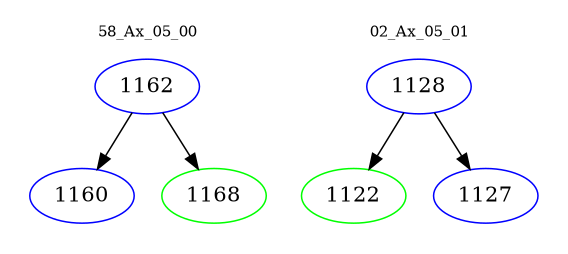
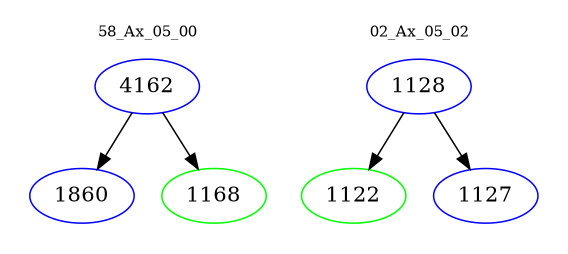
cluster "02_Ax_05_01": label "02_Ax_05_01" -> "02_Ax_05_02"
node "1162": label "1162" -> "4162"
node "1160": label "1160" -> "1860"
